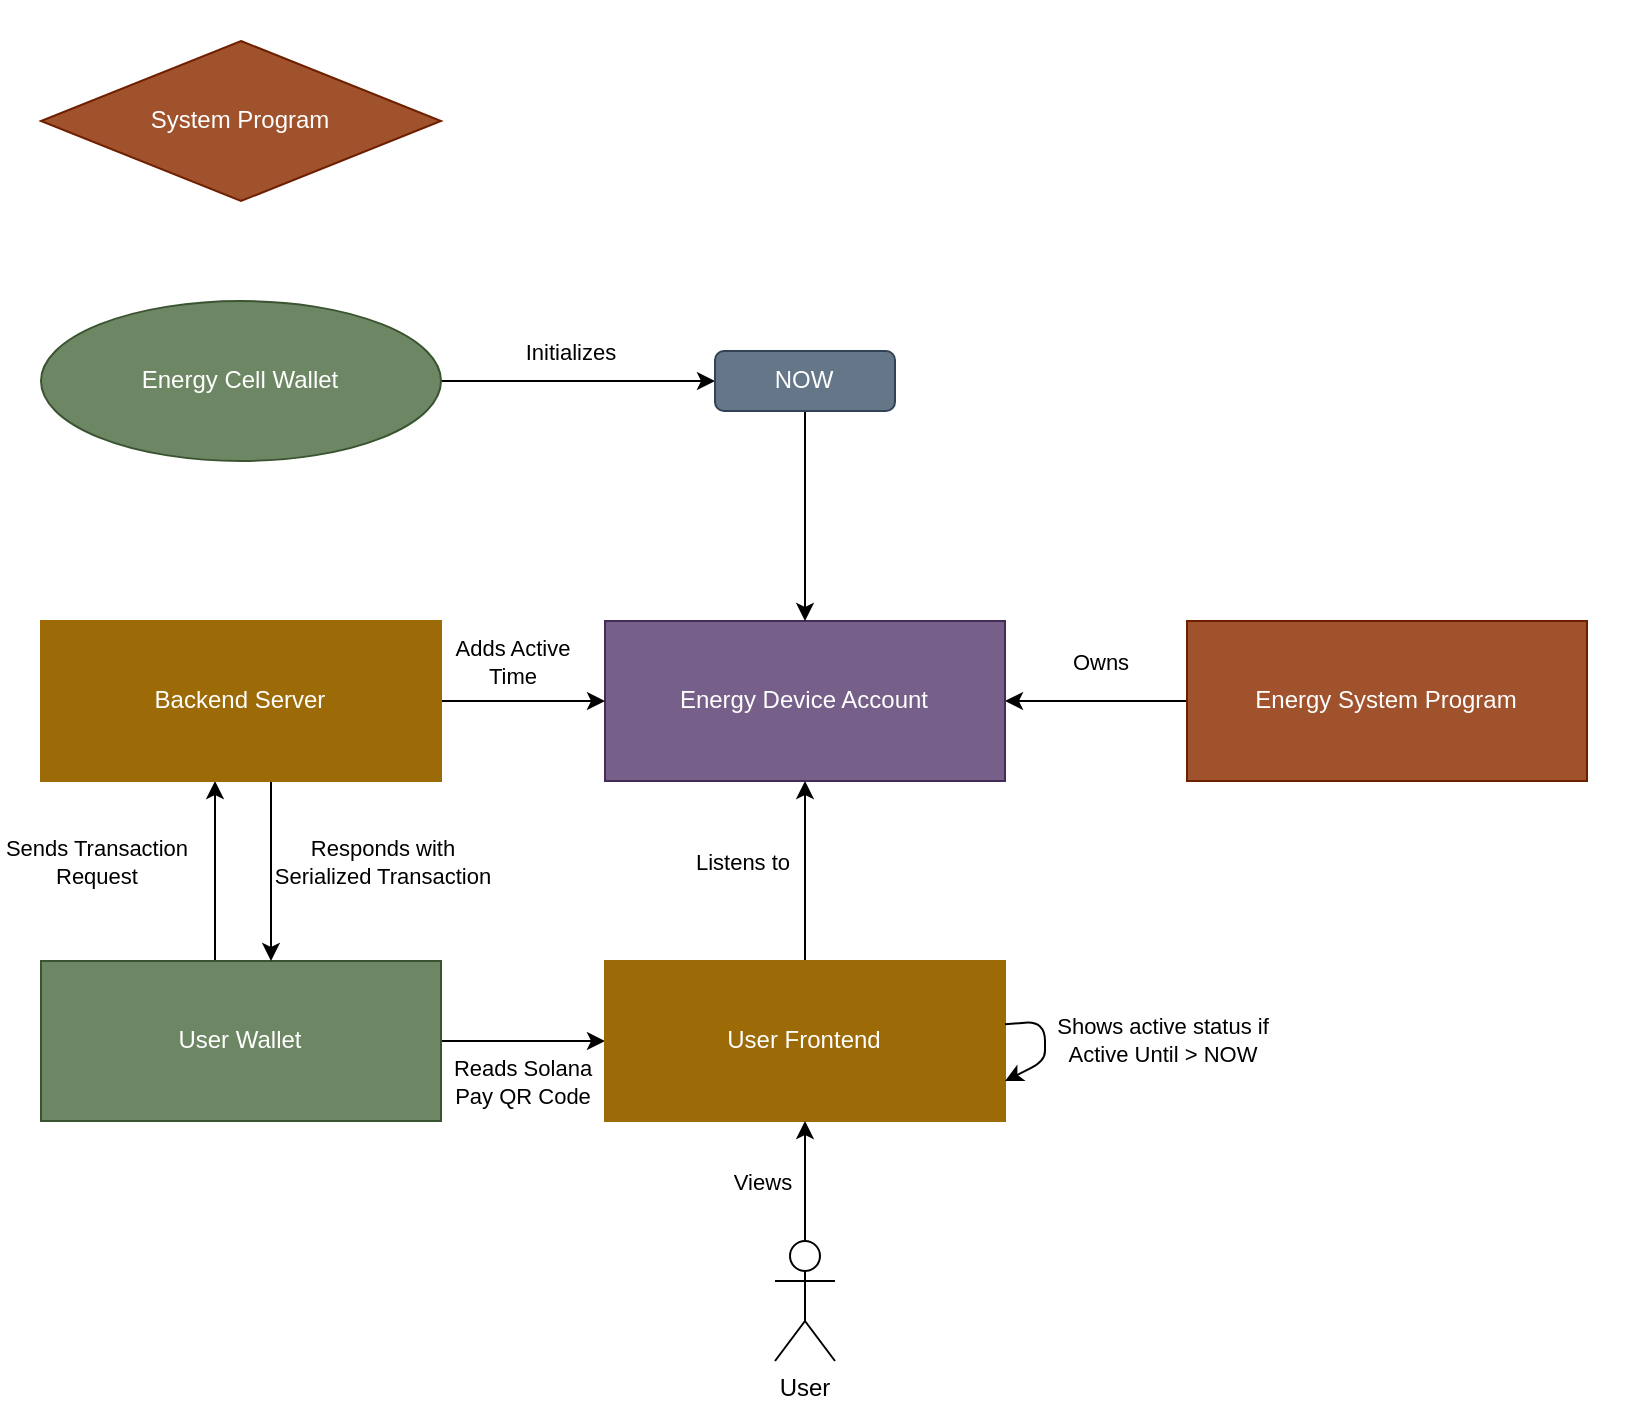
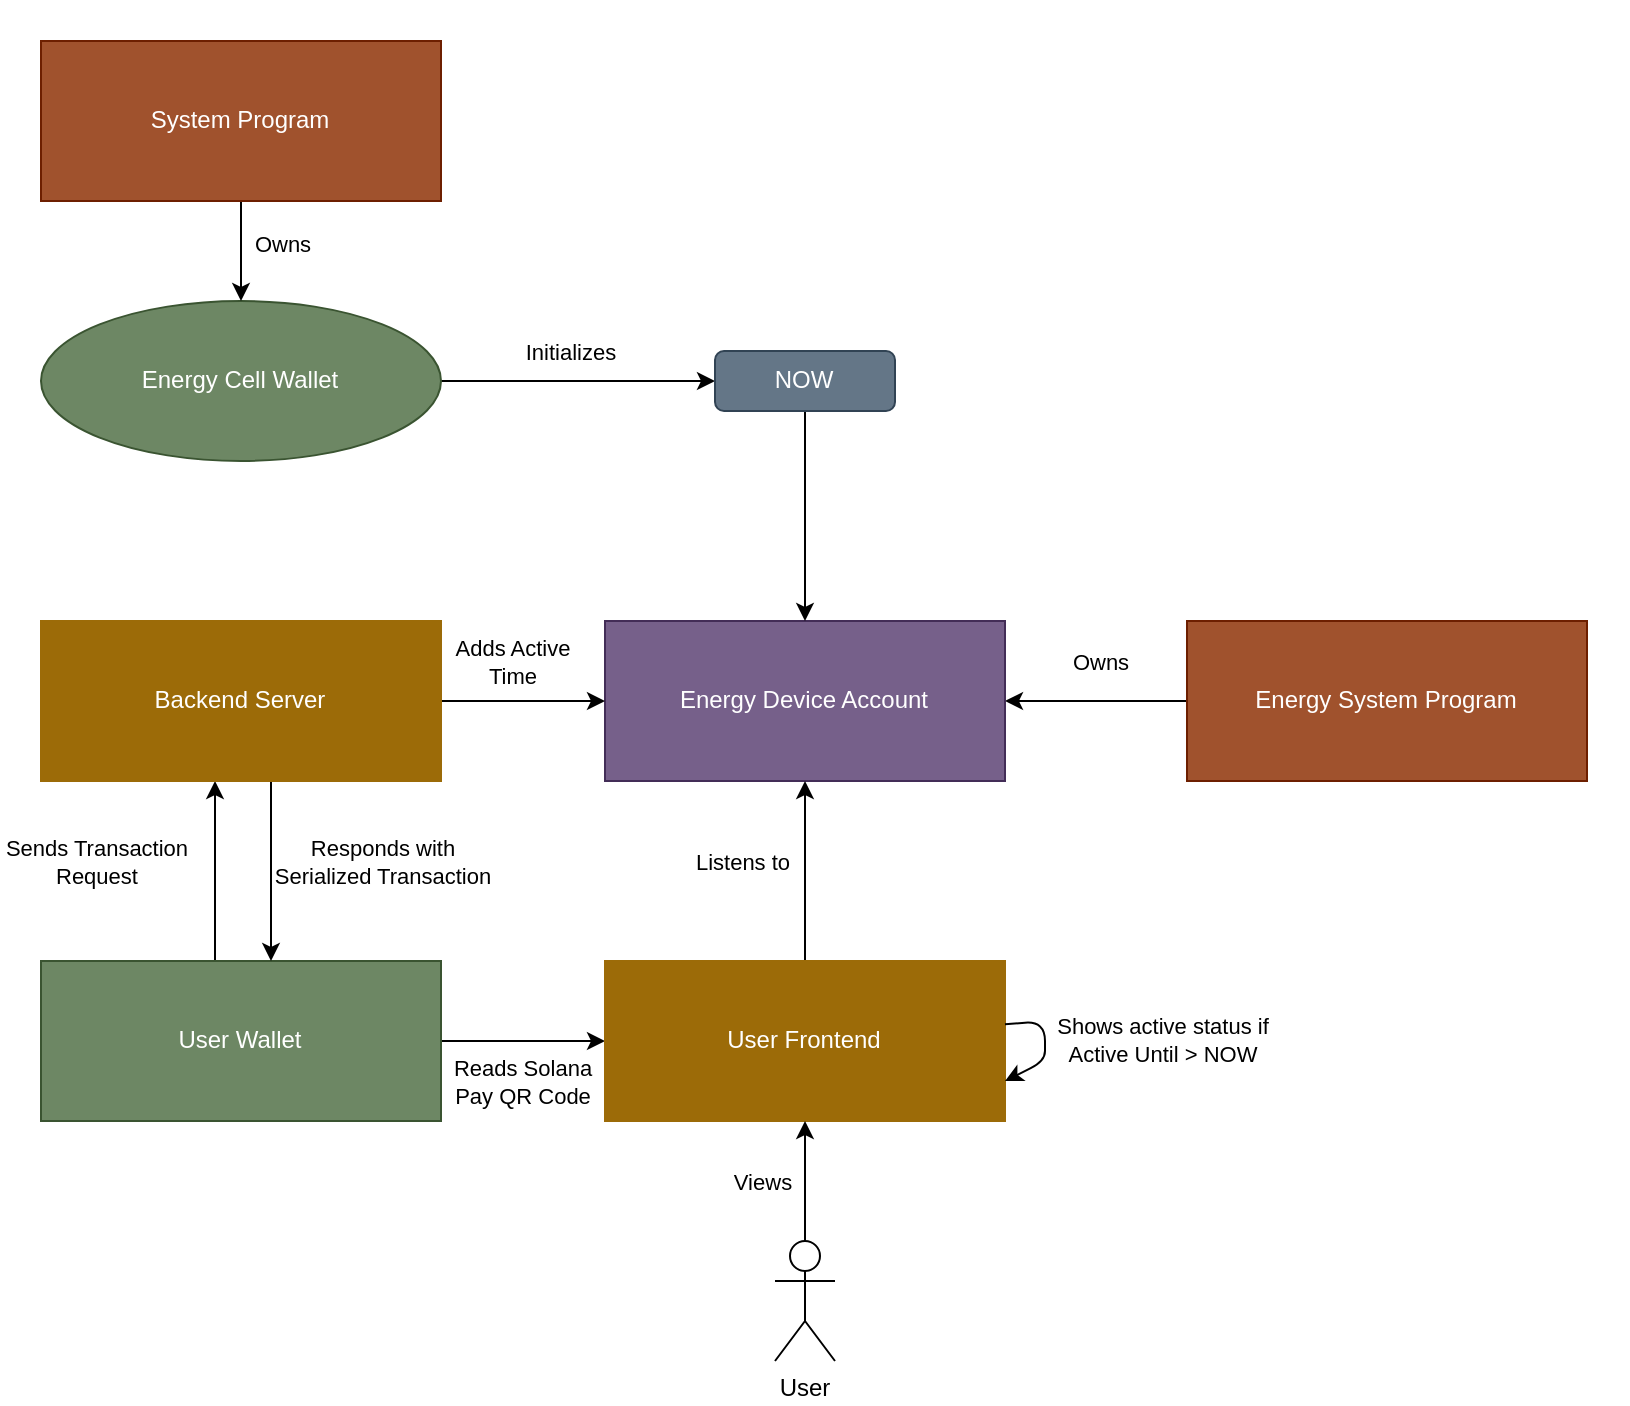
node "System Program": shape diamond -> rectangle
edge "System Program" -> "Energy Cell Wallet": added, label "Owns"
